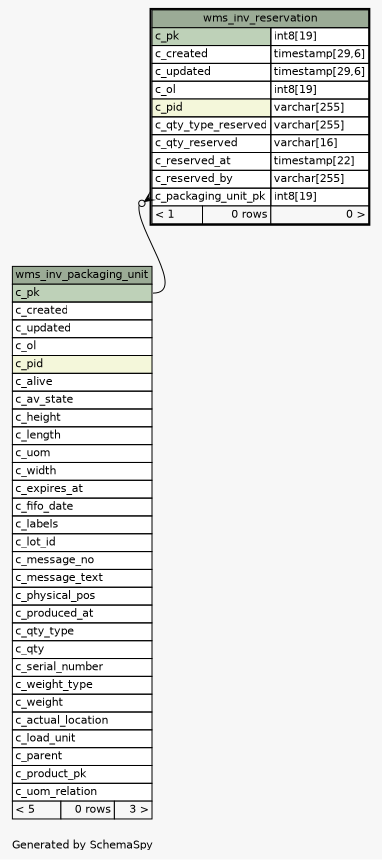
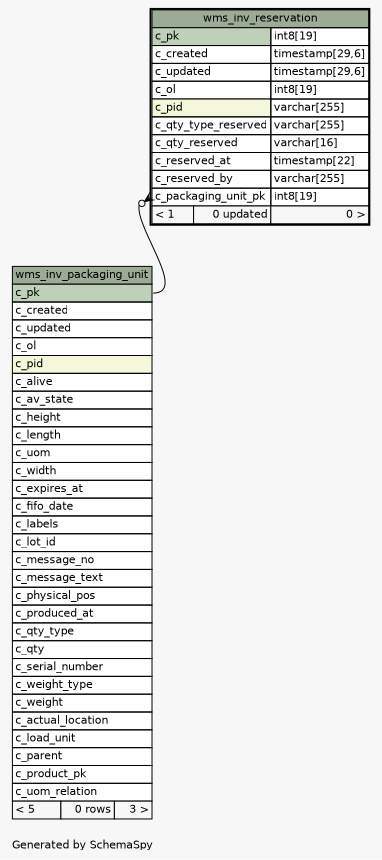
node "wms_inv_reservation": text "0 rows" -> "0 updated"
